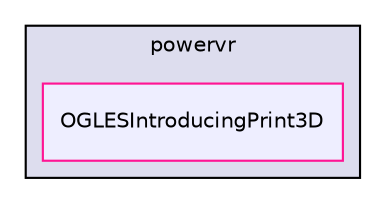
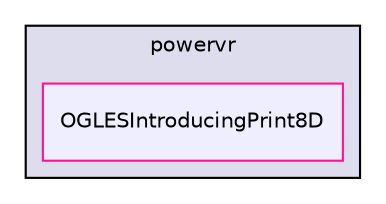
node "OGLESIntroducingPrint3D": label "OGLESIntroducingPrint3D" -> "OGLESIntroducingPrint8D"
